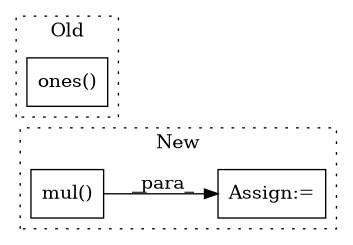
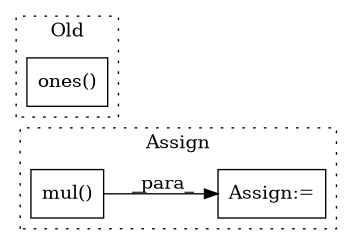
cluster "New": label "New" -> "Assign"
